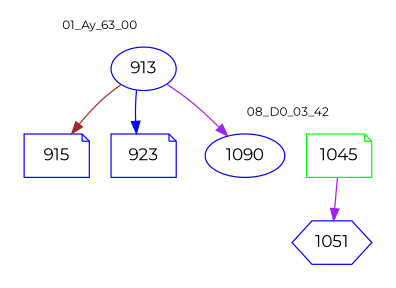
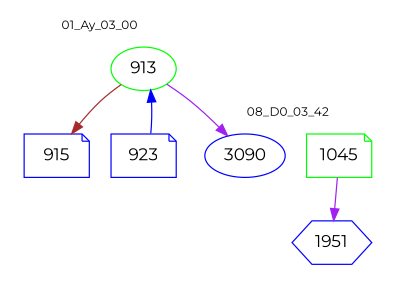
cluster "01_Ay_63_00": label "01_Ay_63_00" -> "01_Ay_03_00"
node "913": color blue -> green
edge "913" -> "923": reversed
node "1090": label "1090" -> "3090"
node "1051": label "1051" -> "1951"
